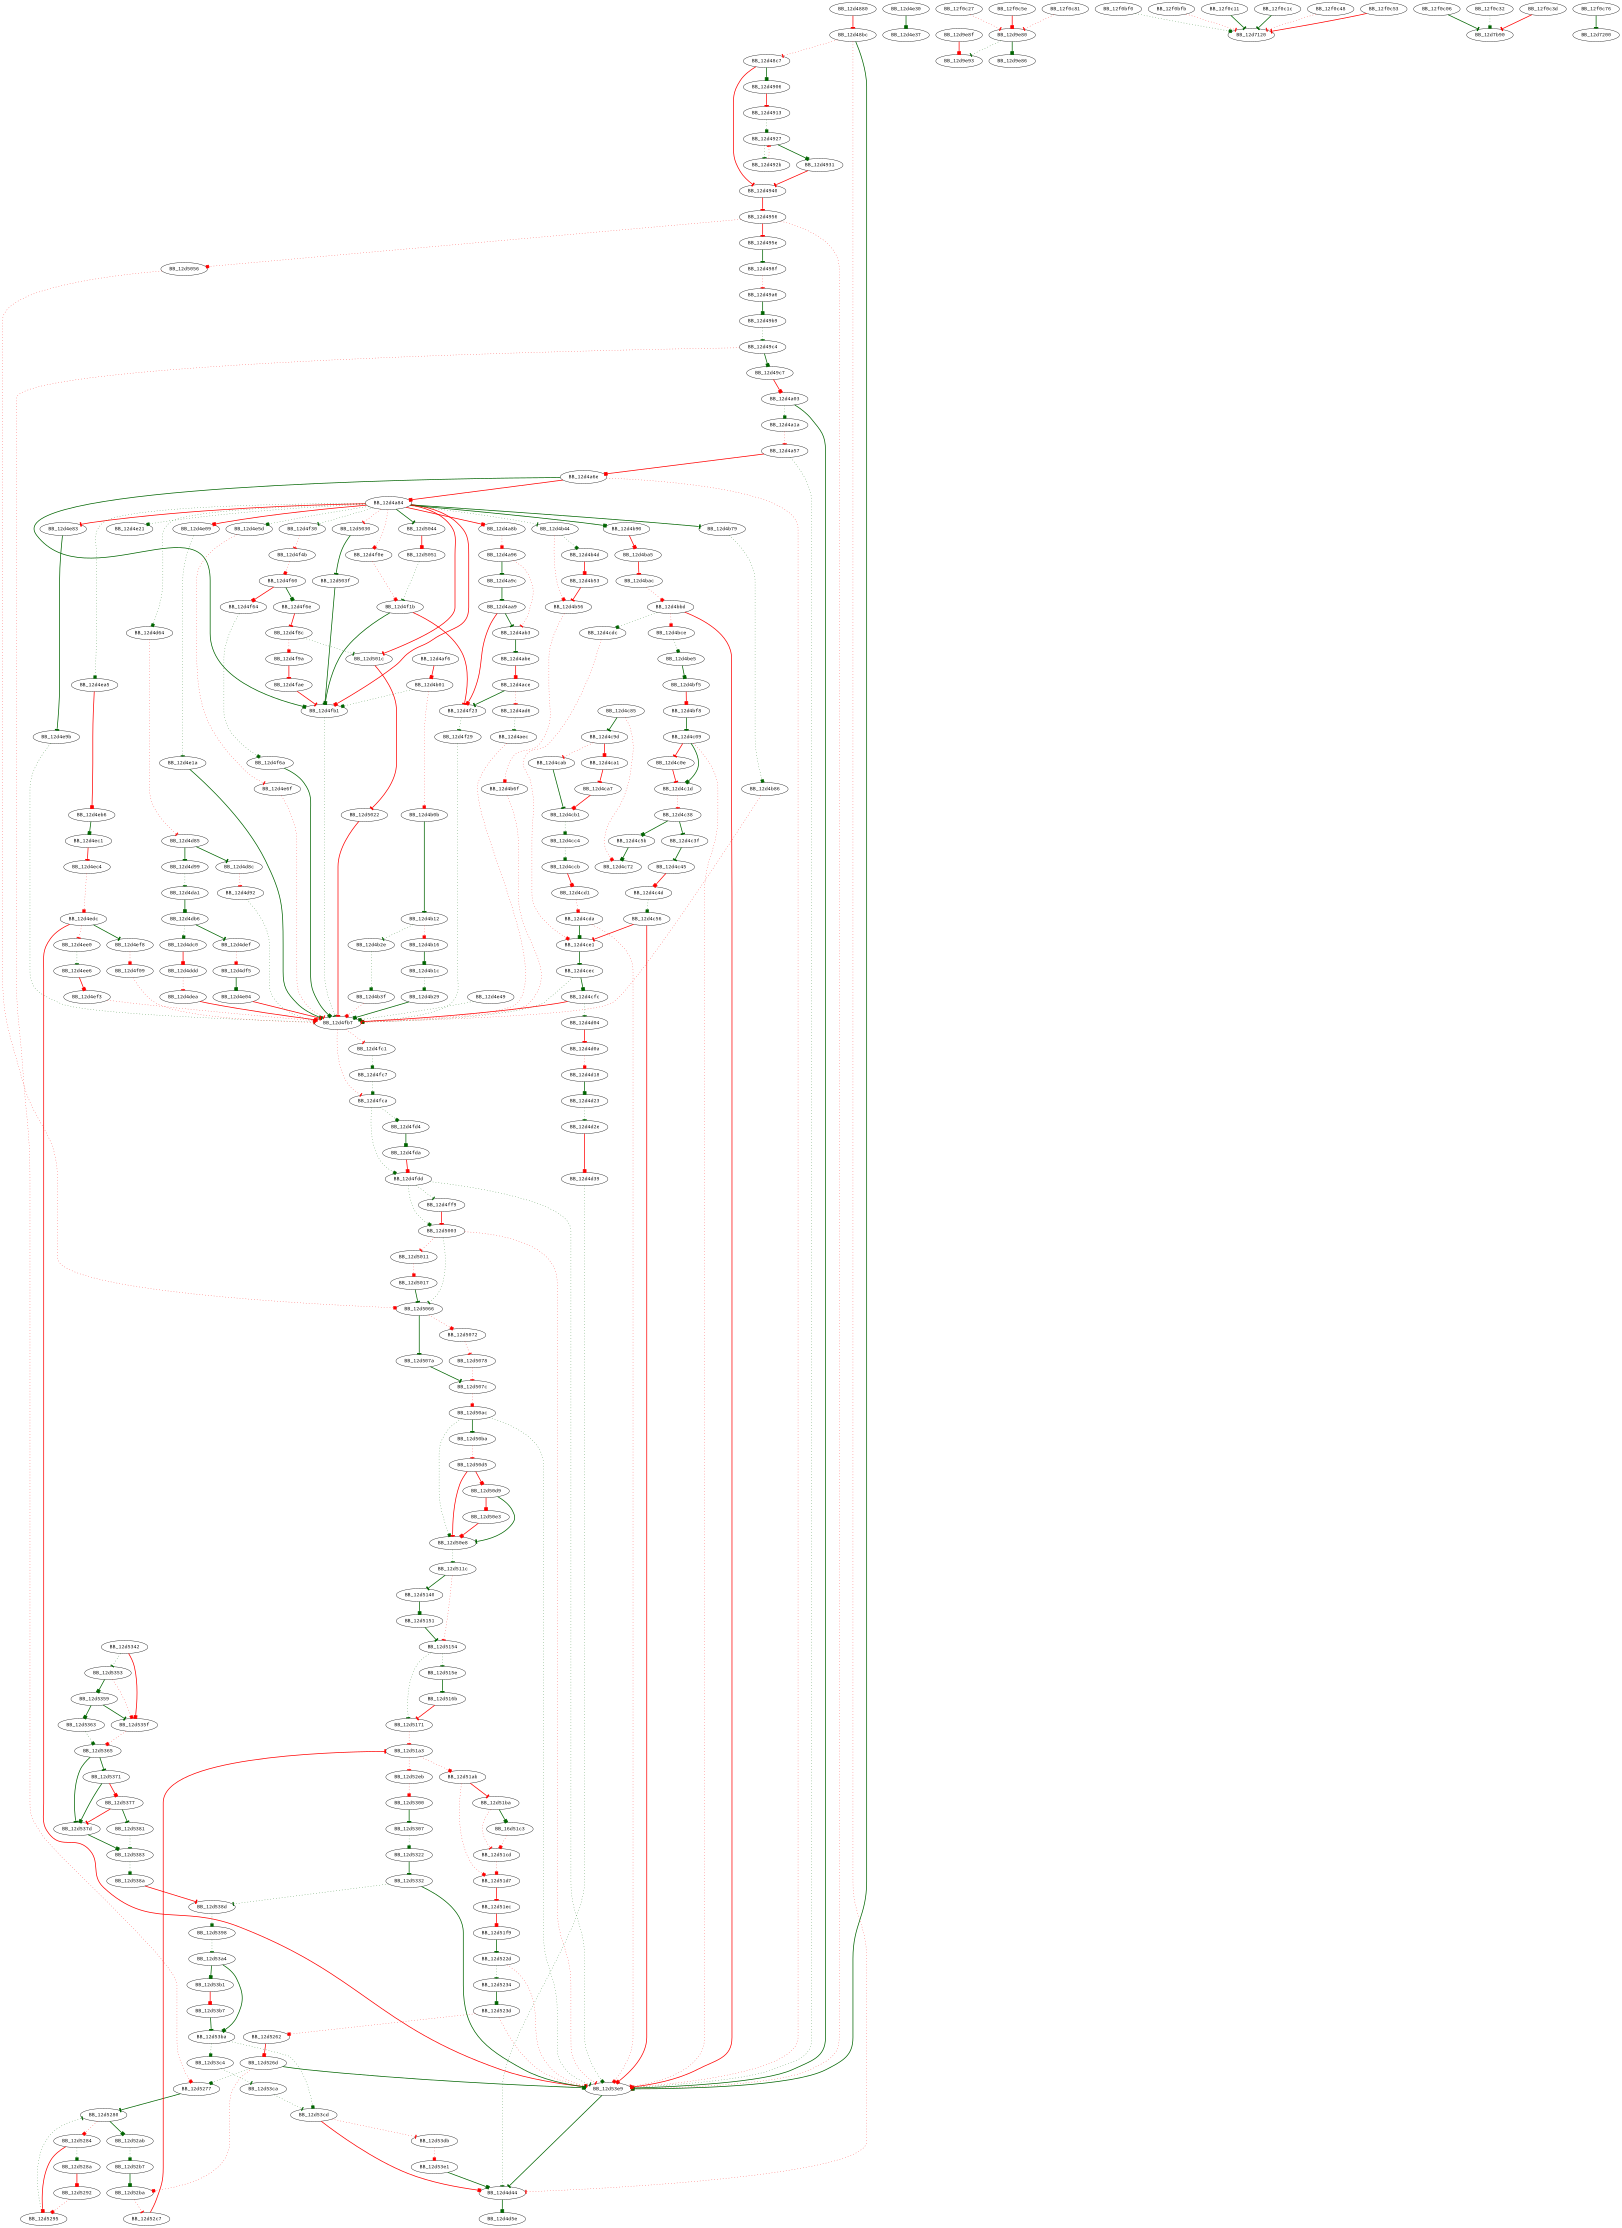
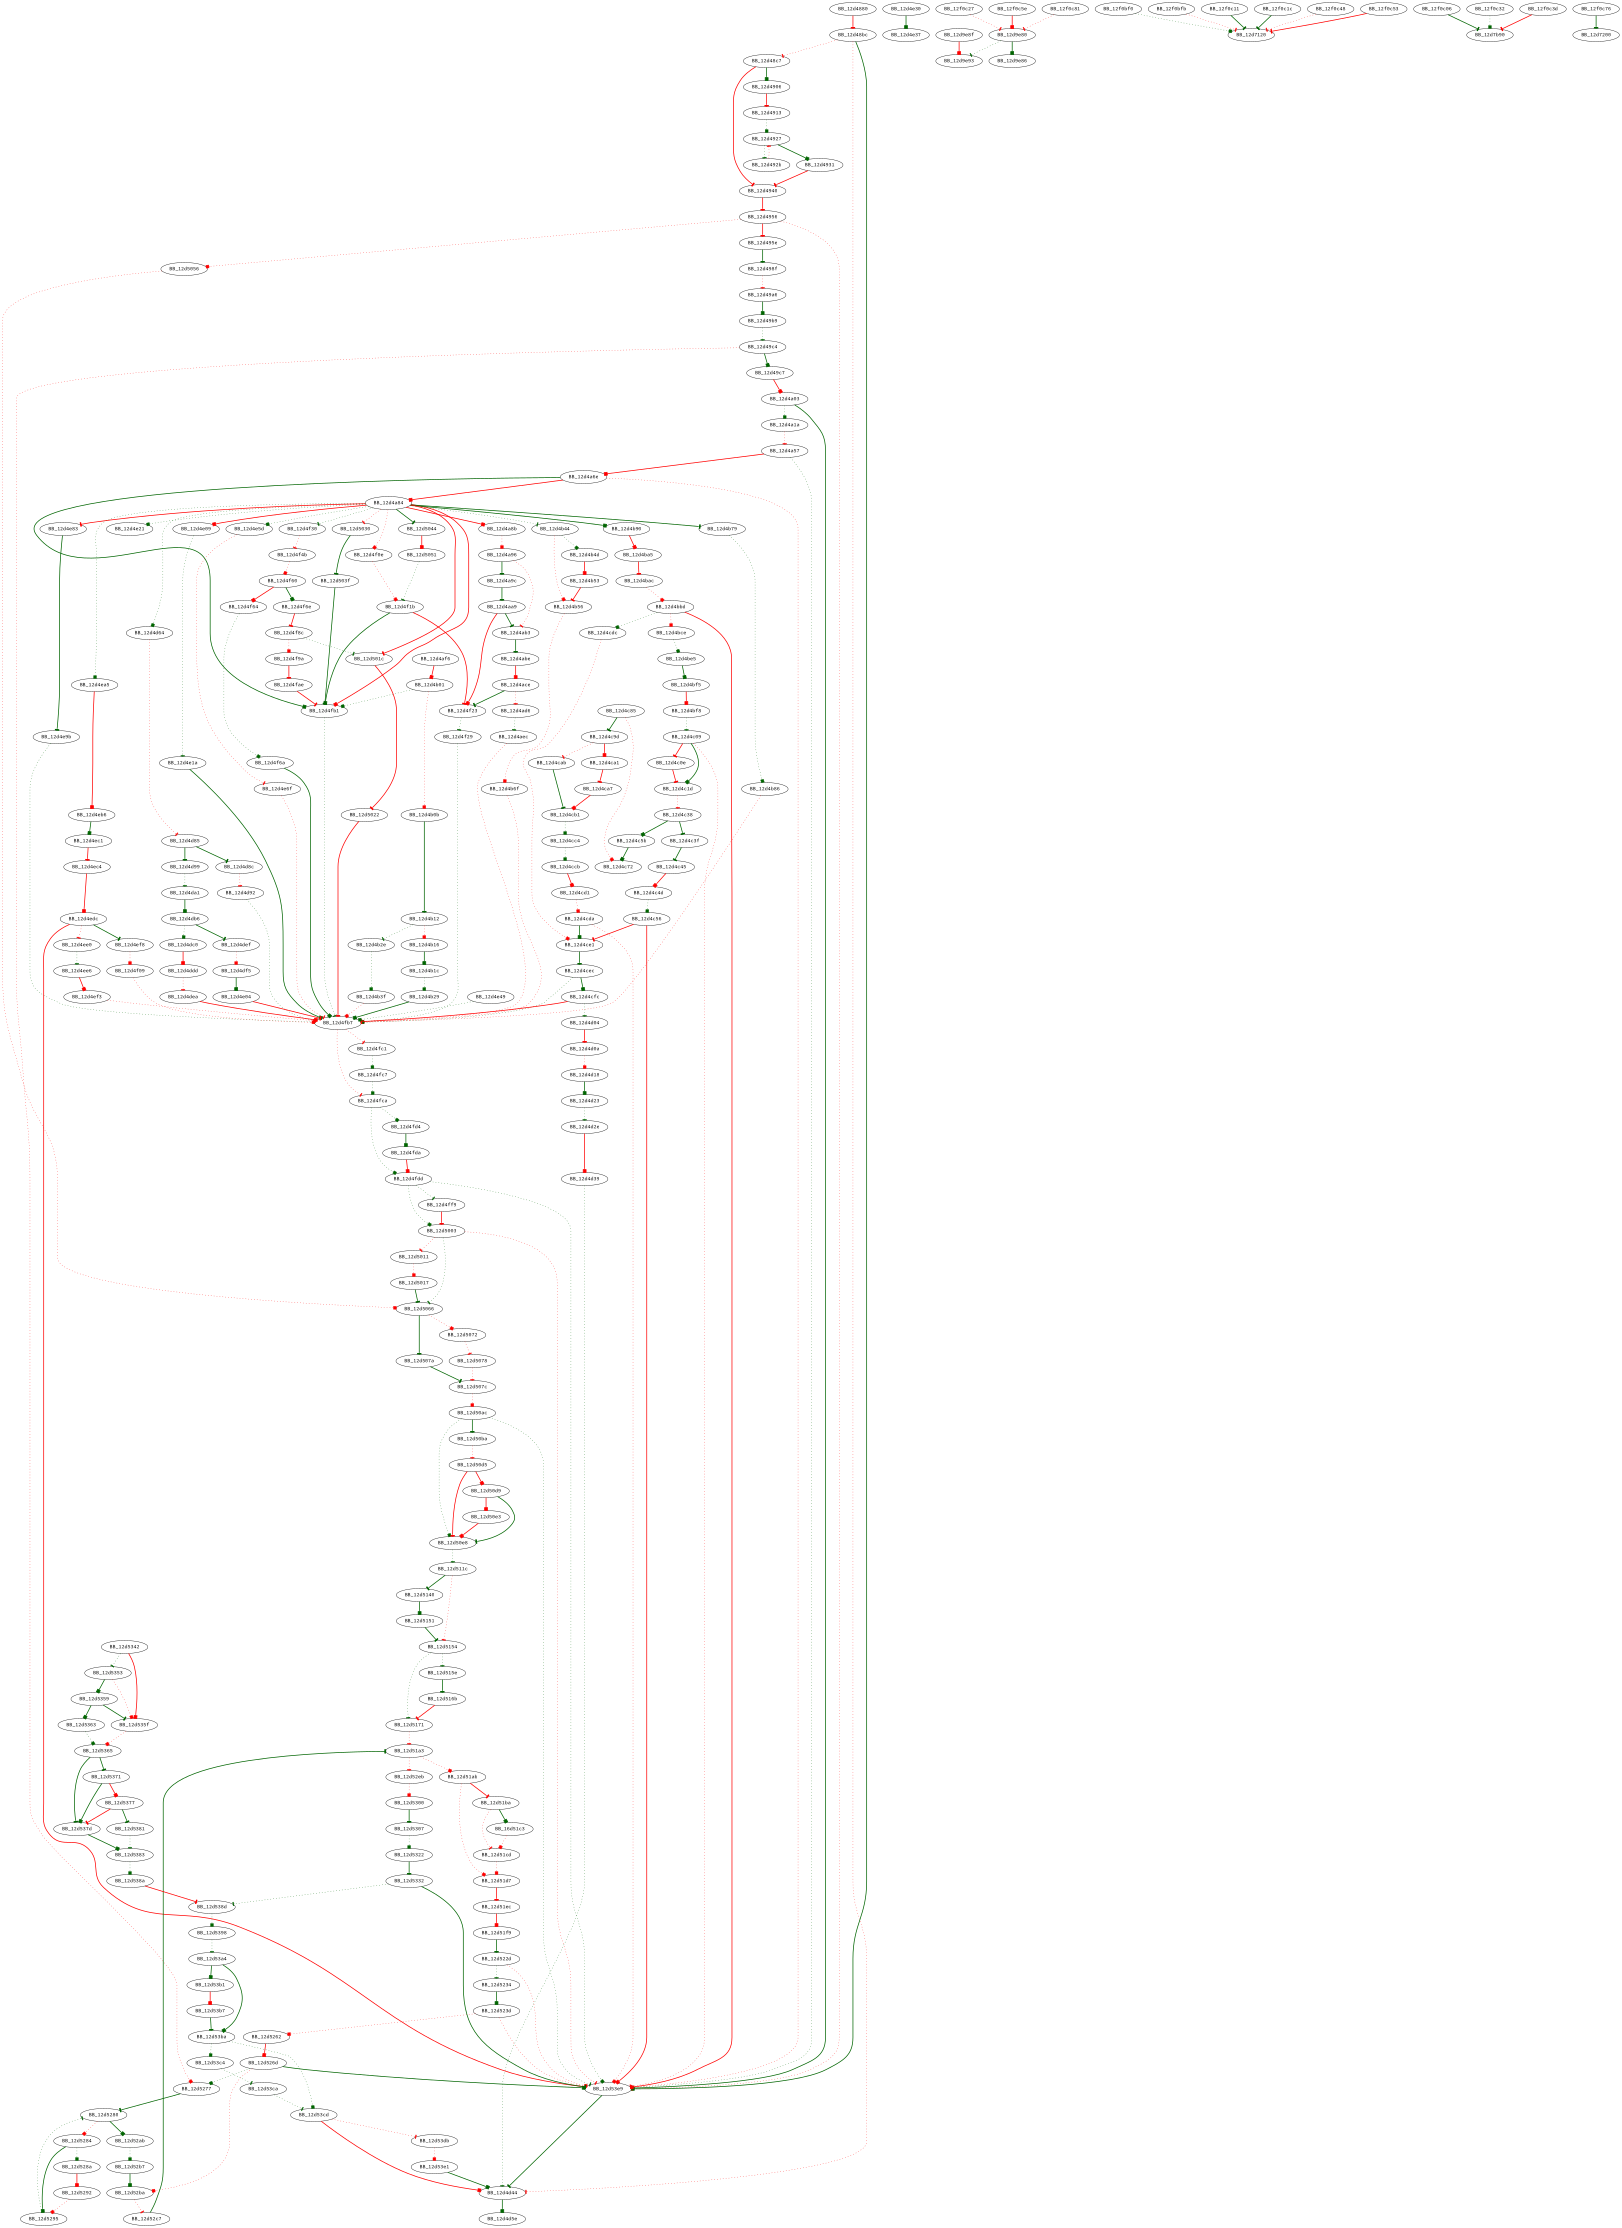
edge "BB_12d4bf8" -> "BB_12d4c09": style bold -> dotted
edge "BB_12d4ec4" -> "BB_12d4edc": style dotted -> bold
edge "BB_12d4f09" -> "BB_12d4fb7": arrowhead tee -> box
edge "BB_12d52c7" -> "BB_12d51a3": color red -> darkgreen
edge "BB_12d5284" -> "BB_12d5295": color red -> darkgreen
